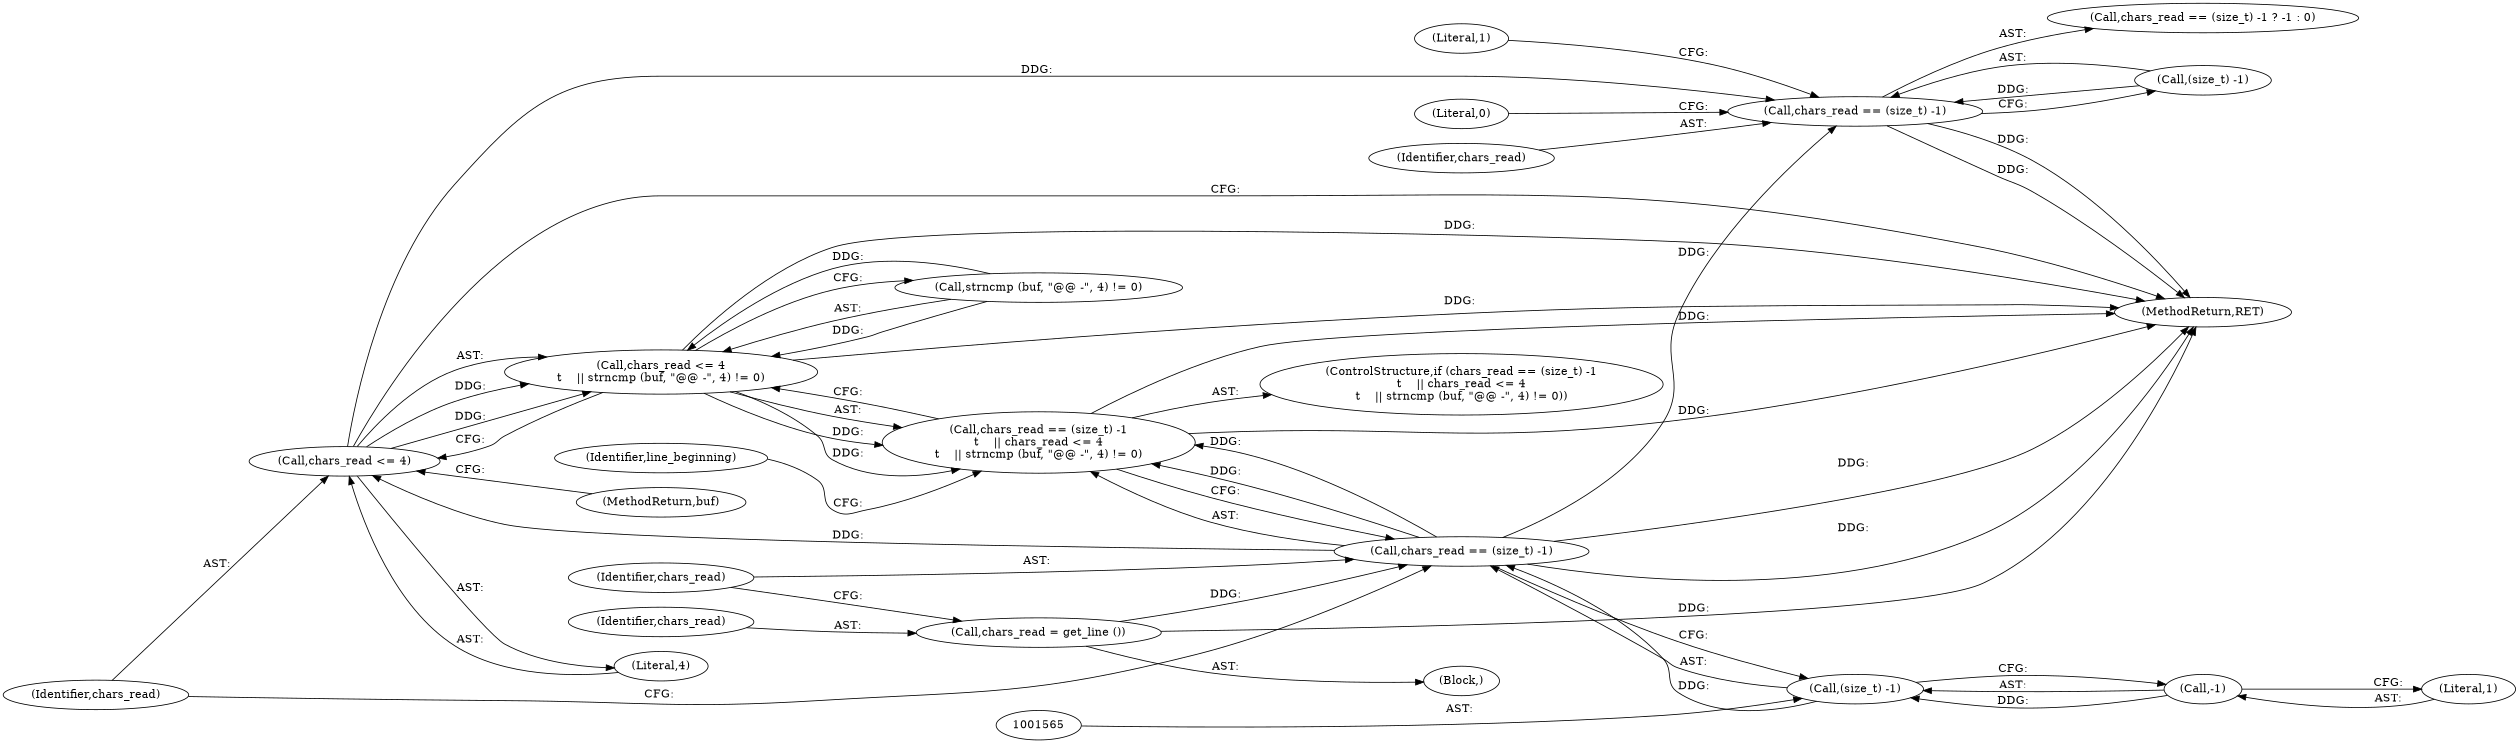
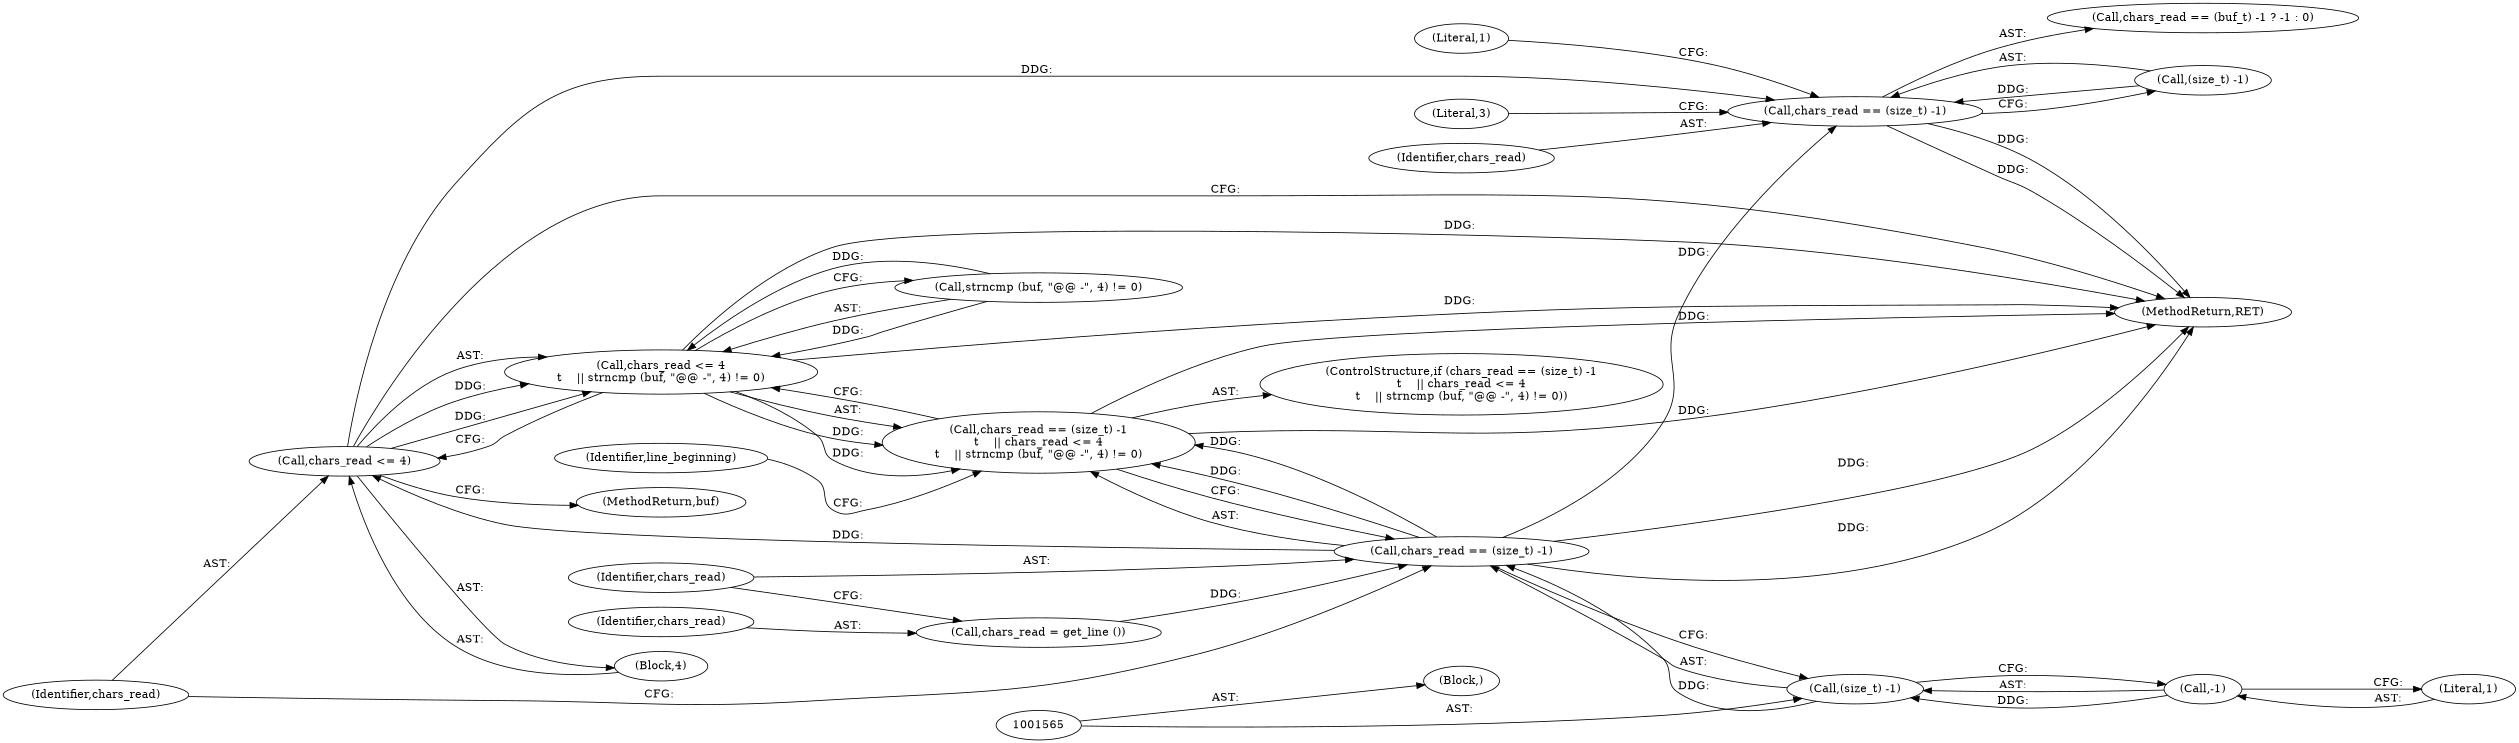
node "(Call,chars_read == (size_t) -1 ? -1 : 0)": label "(Call,chars_read == (size_t) -1 ? -1 : 0)" -> "(Call,chars_read == (buf_t) -1 ? -1 : 0)"
node "(Literal,0)": label "(Literal,0)" -> "(Literal,3)"
edge "(MethodReturn,buf)" -> "(Call,chars_read <= 4)": reversed
edge "(Call,chars_read = get_line ())" -> "(MethodReturn,RET)": removed, label "DDG:"
node "(Literal,4)": label "(Literal,4)" -> "(Block,4)"
edge "(Call,chars_read = get_line ())" -> "(Block,)": now "1001565" -> "(Block,)"
